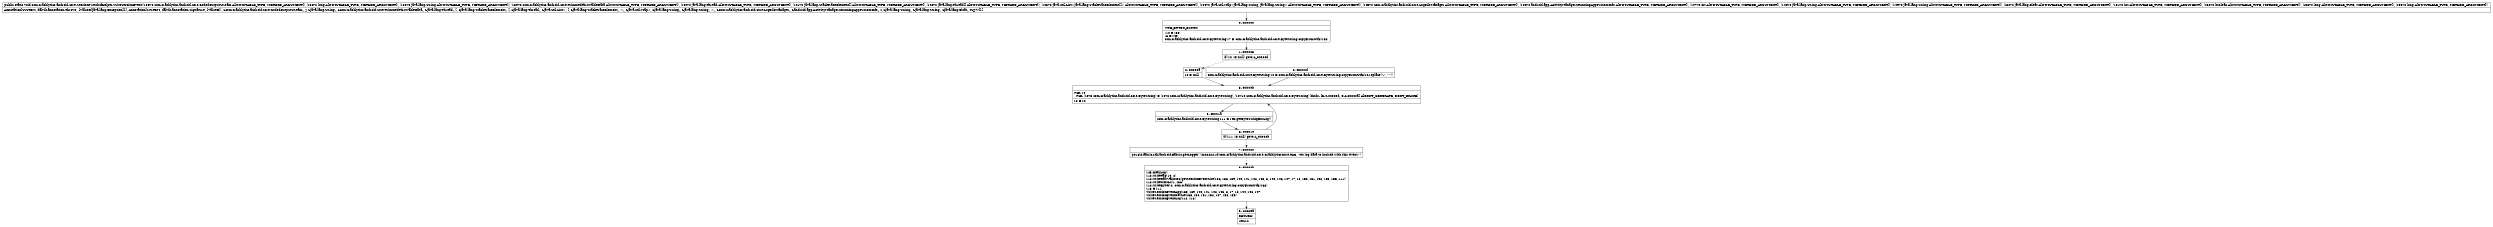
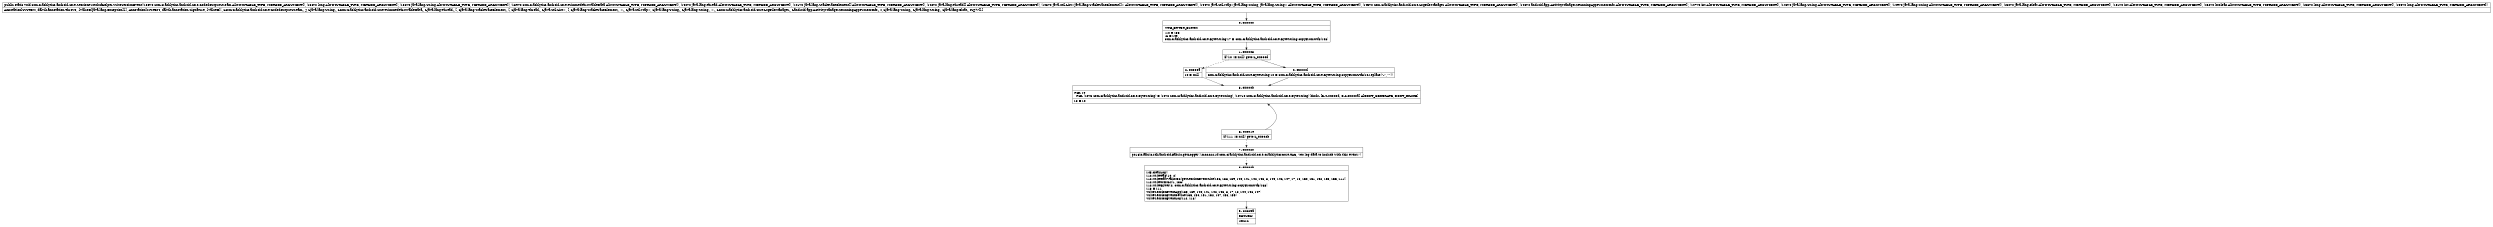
edge "1: 0x0008" -> "4: 0x000d": added
node "5: 0x001a": removed
